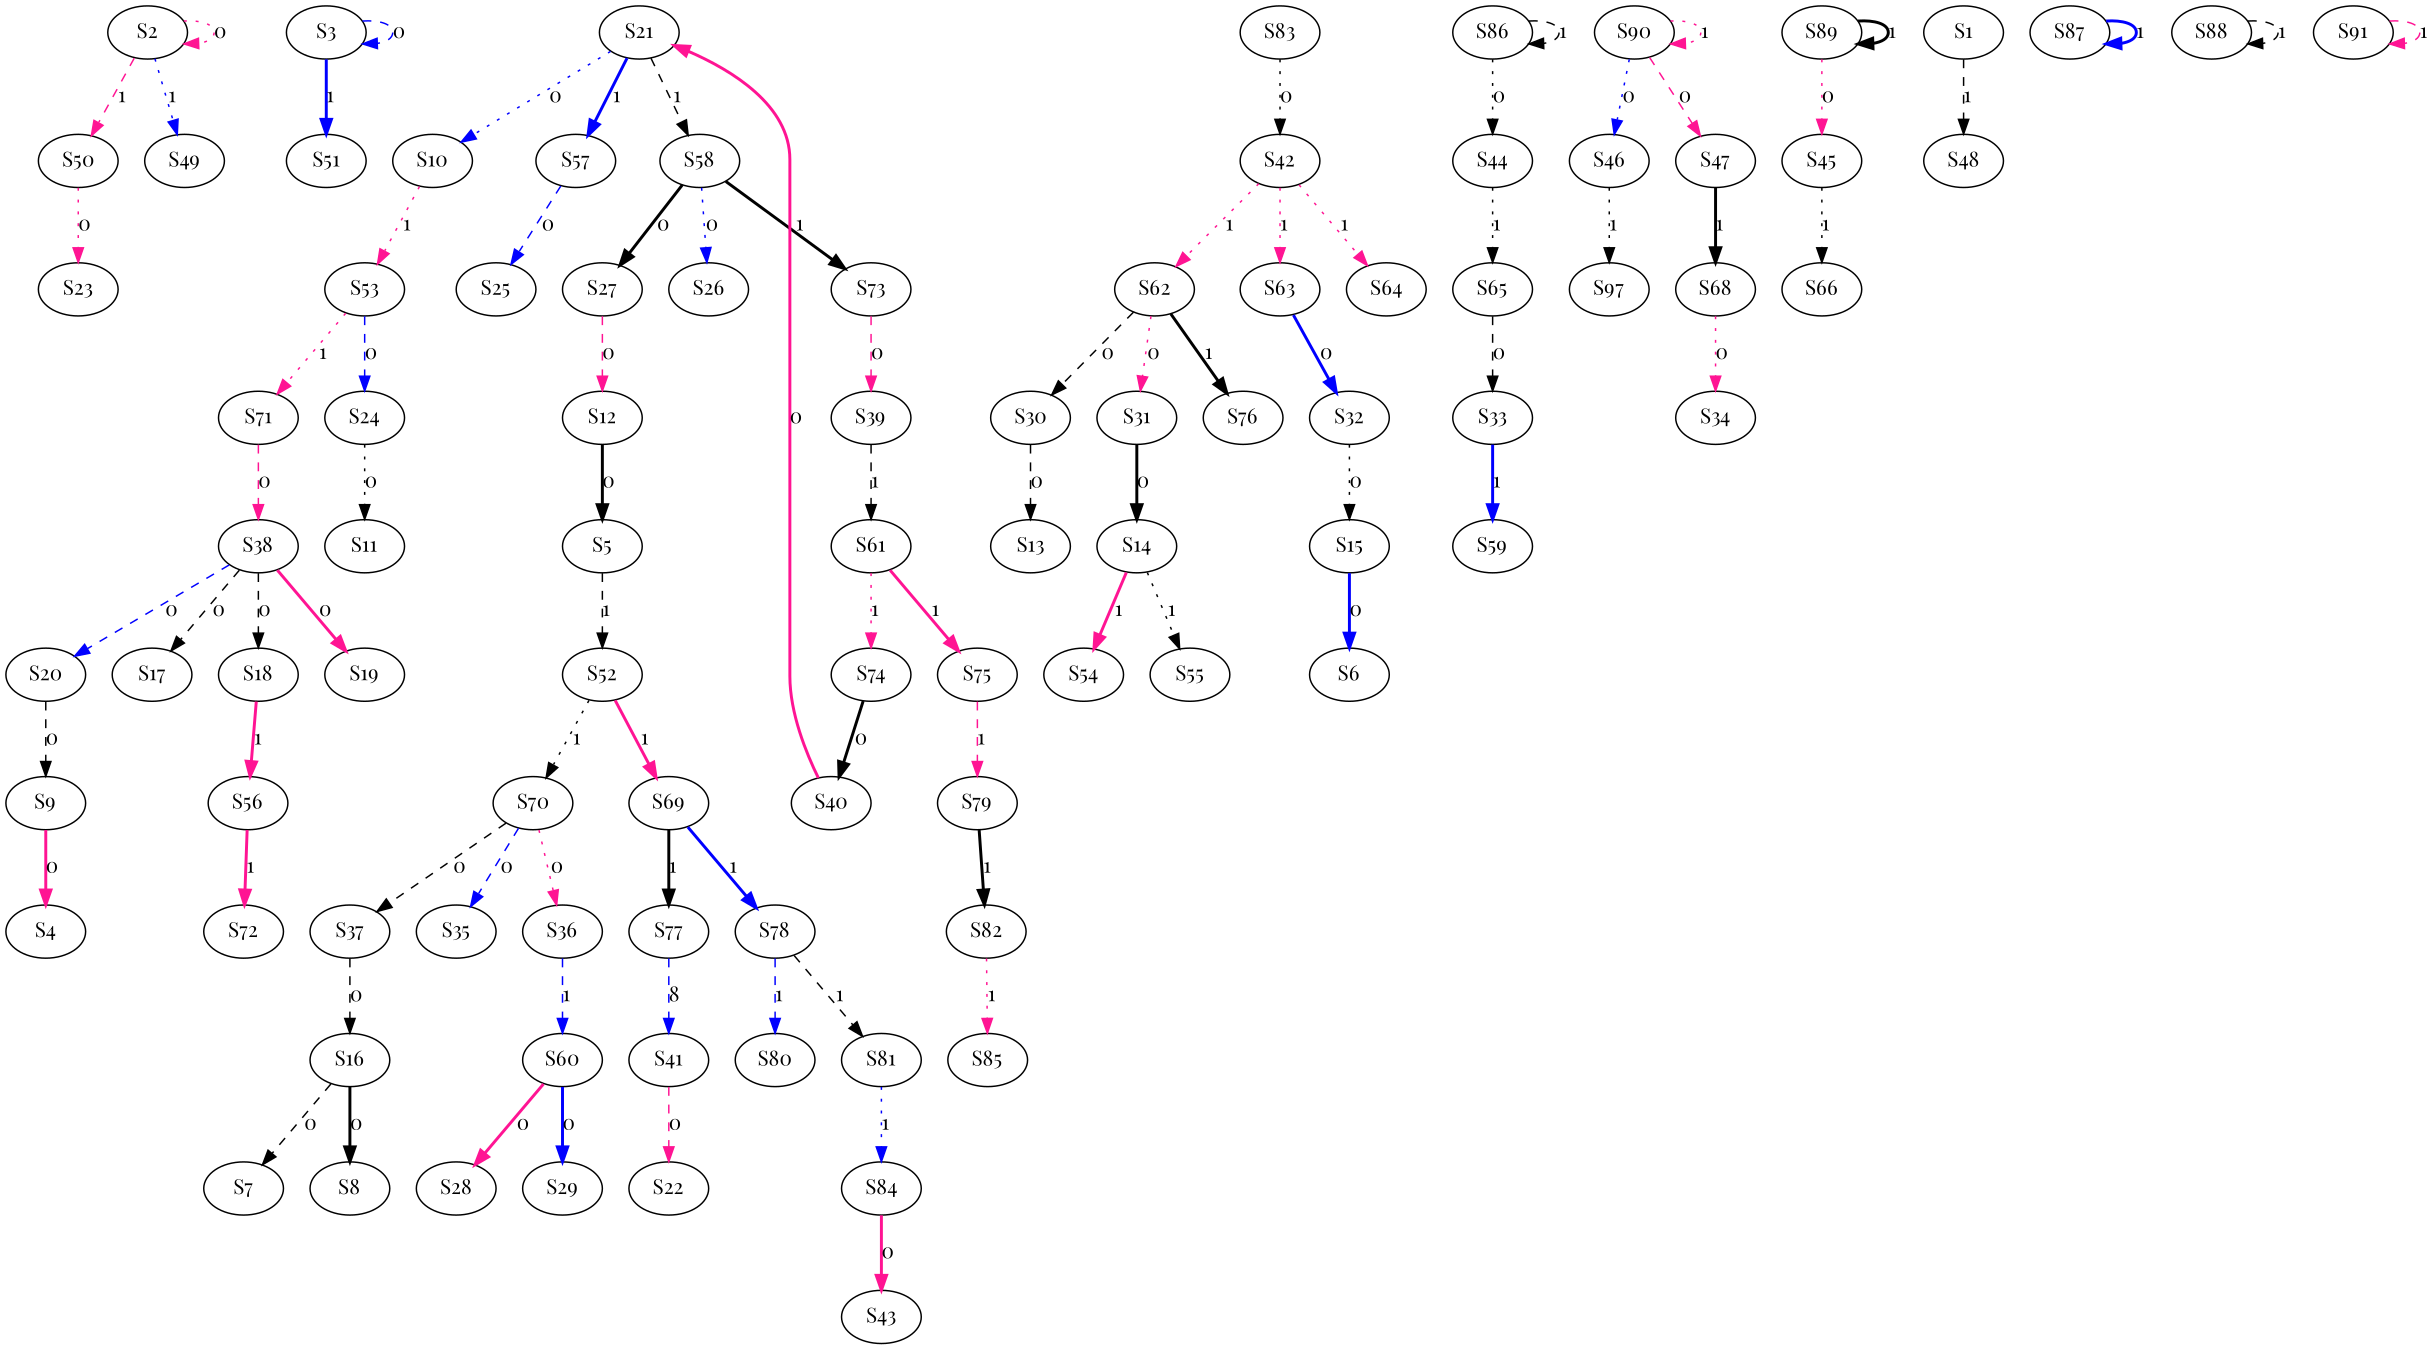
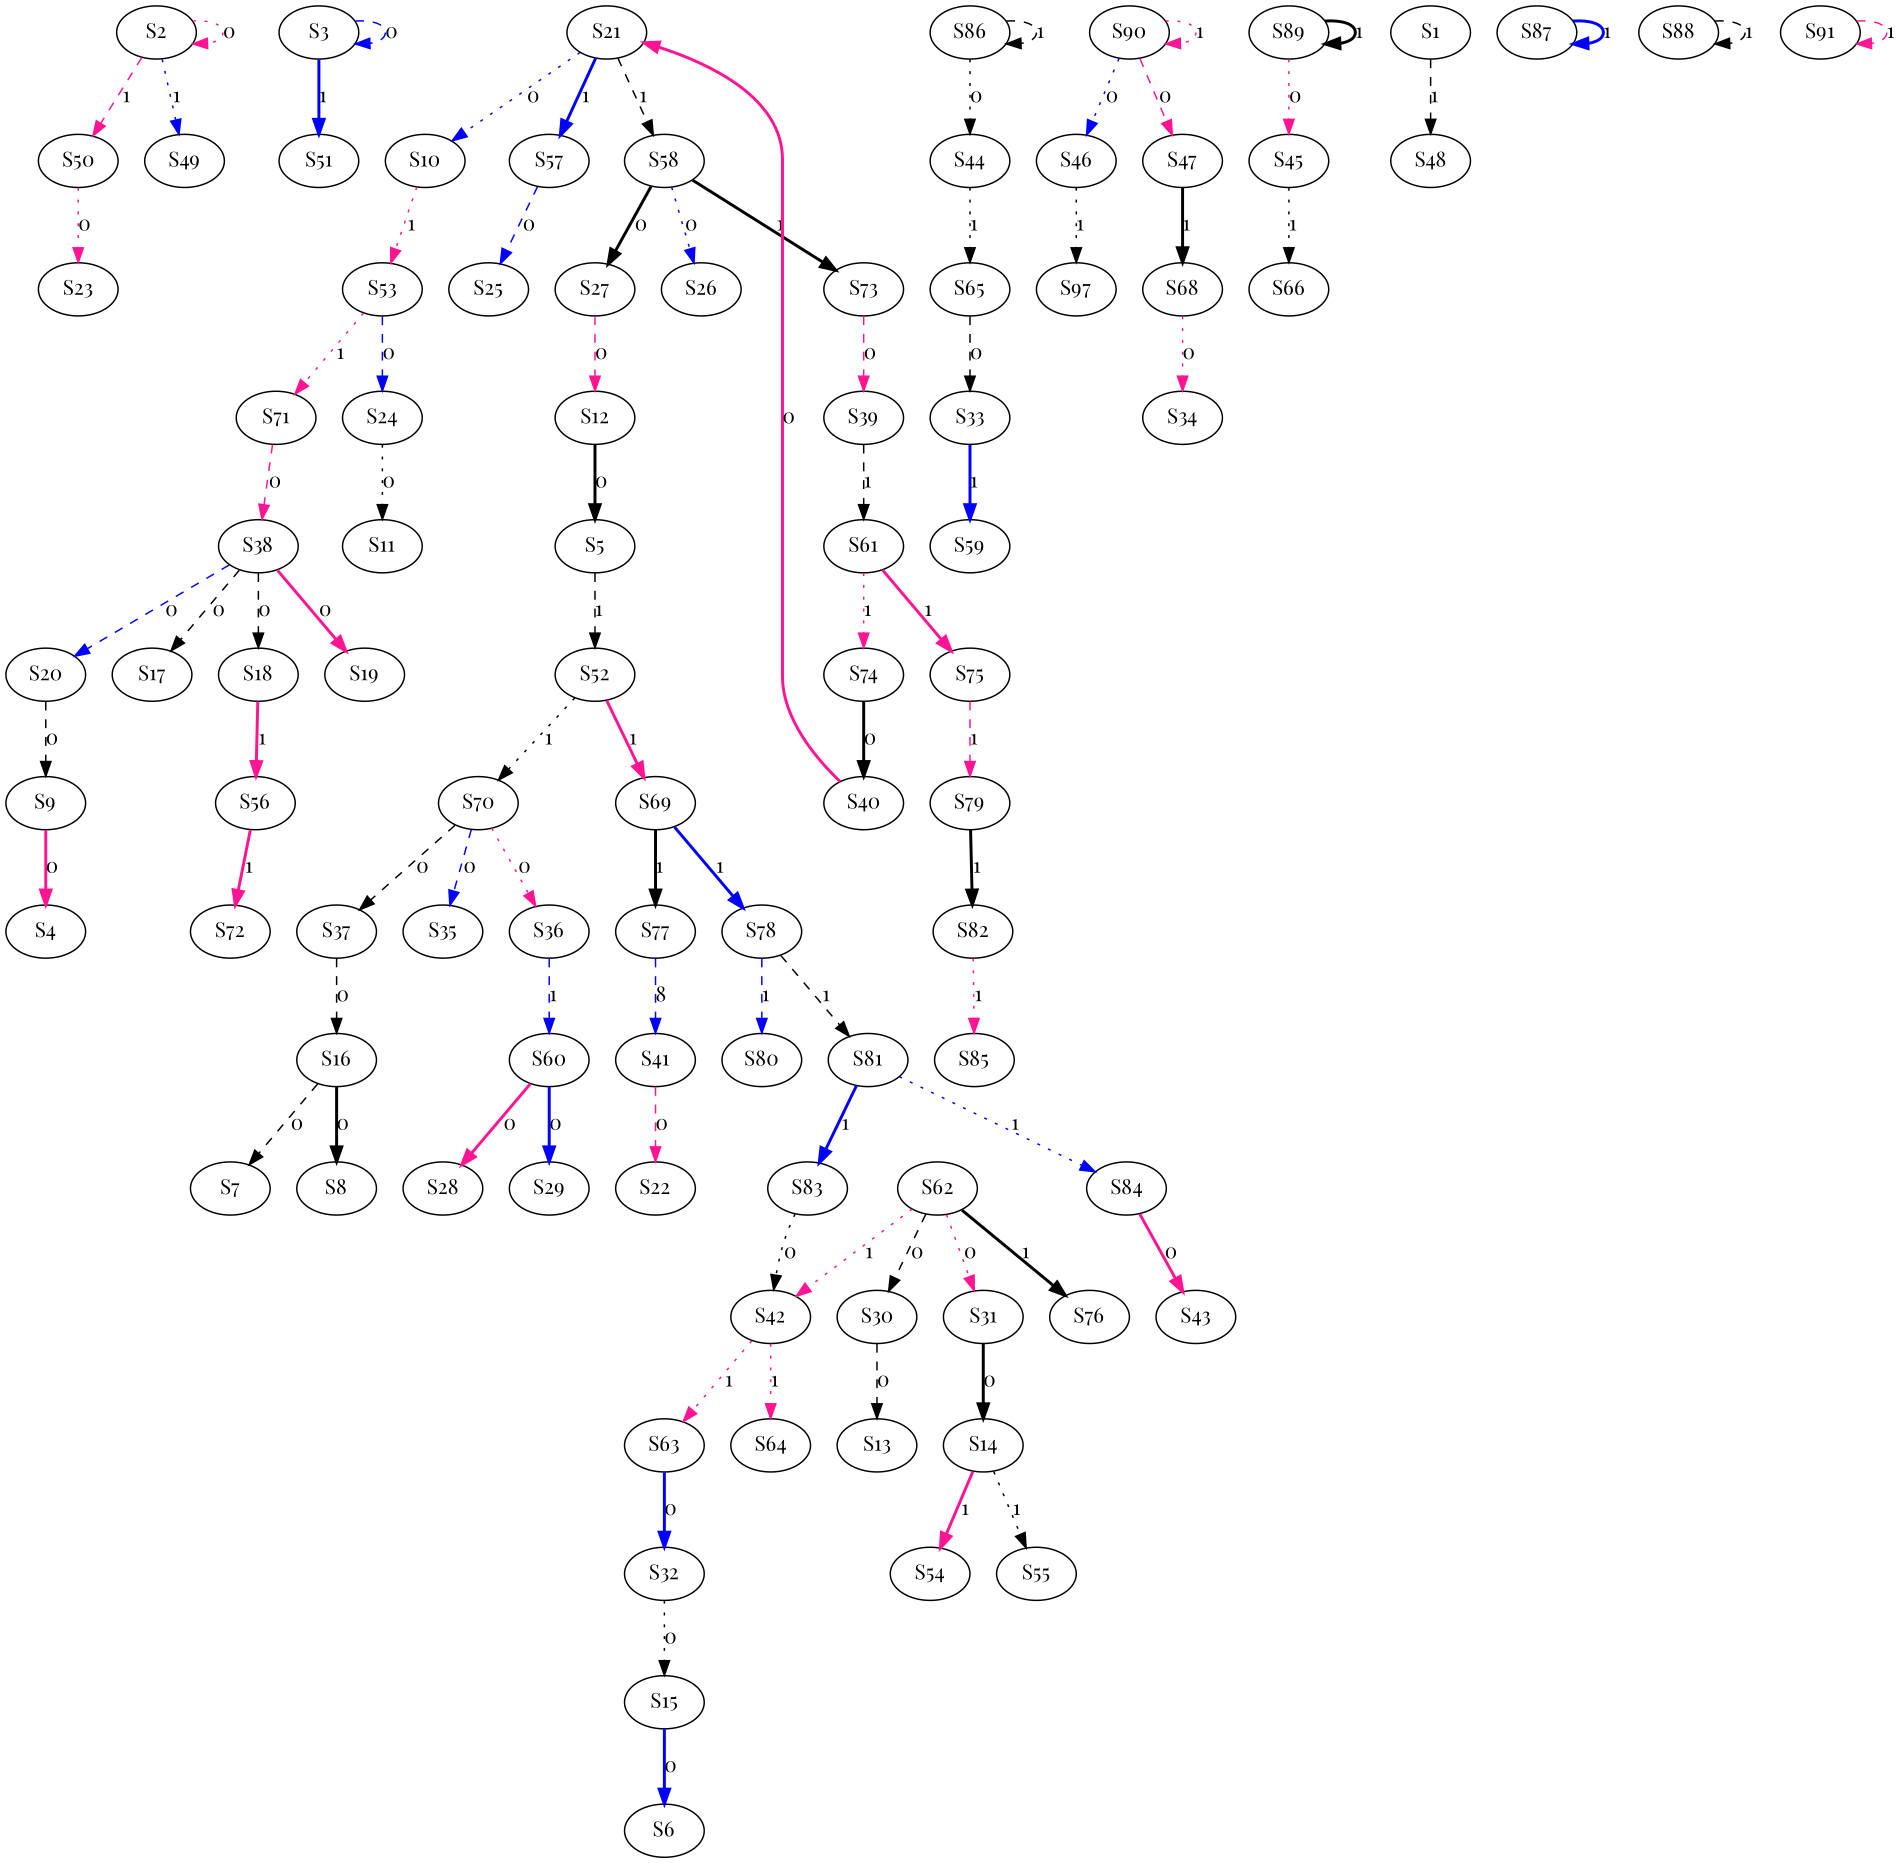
edge "S42" -> "S62": reversed
edge "S81" -> "S83": added, label "1"
